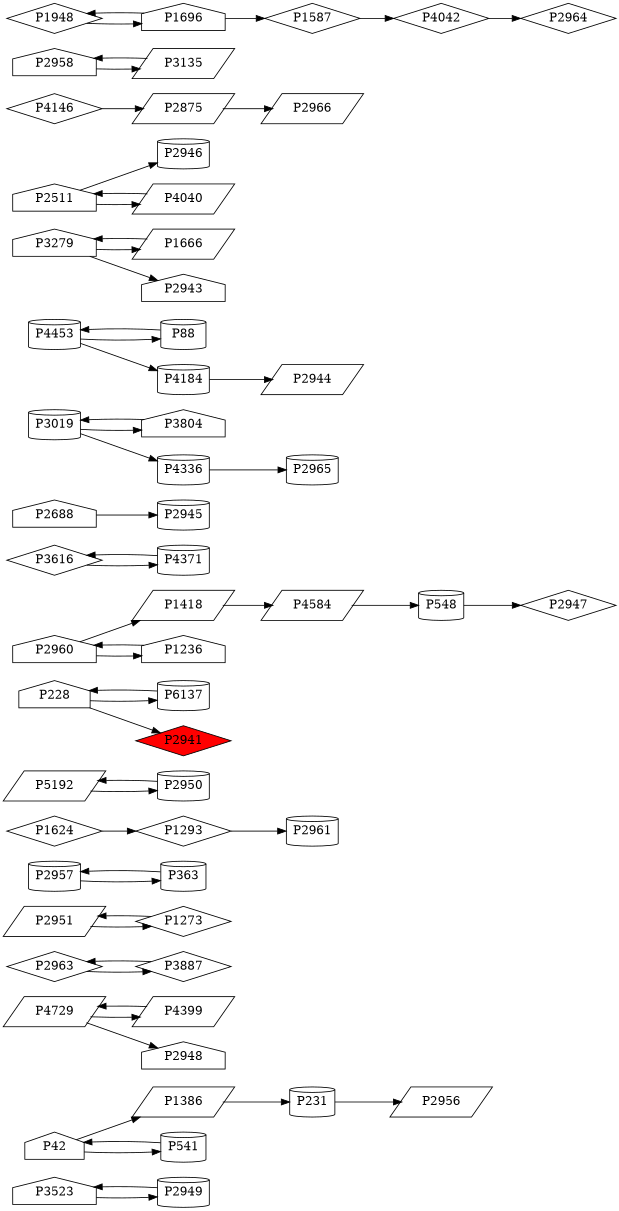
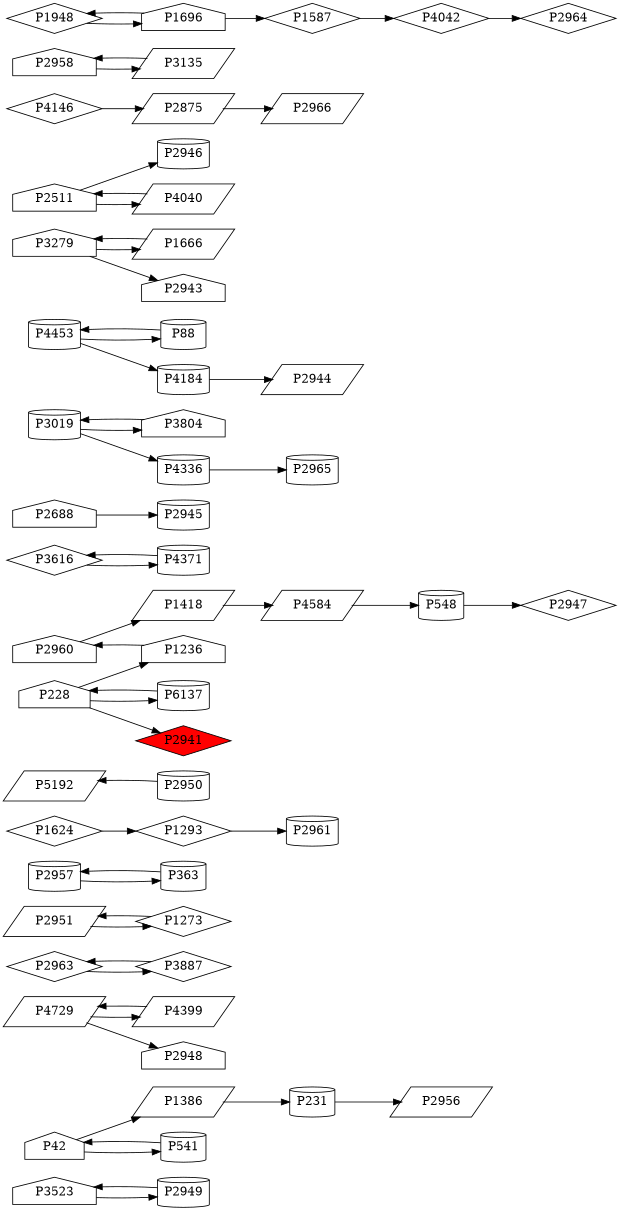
edge "P2960" -> "P1236": now "P228" -> "P1236"
edge "P5192" -> "P2950": removed
